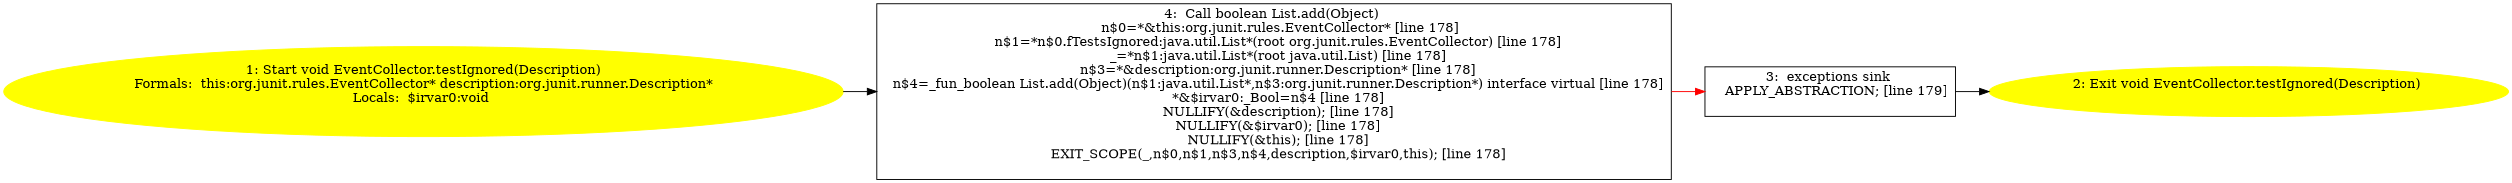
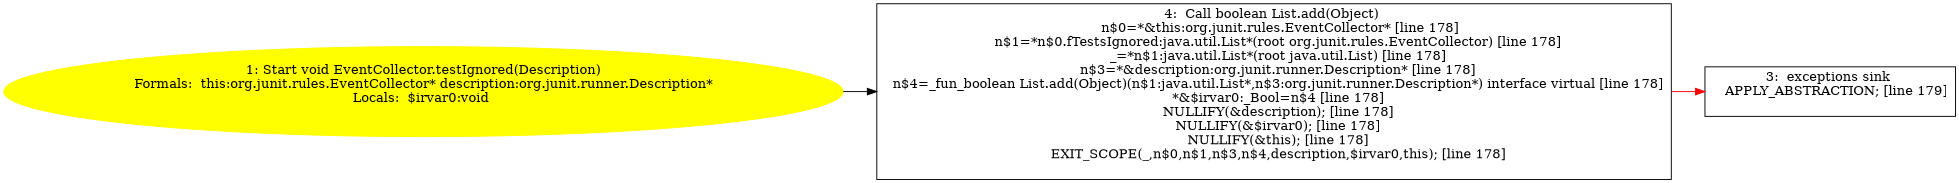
node "2: Exit void EventCollector.testIgnored(Description)": removed
